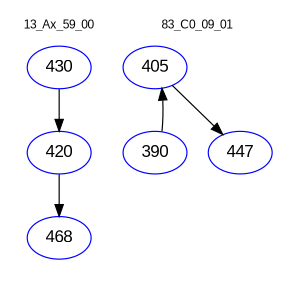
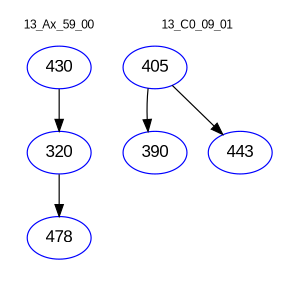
cluster "83_C0_09_01": label "83_C0_09_01" -> "13_C0_09_01"
edge "390" -> "405": reversed
node "420": label "420" -> "320"
node "447": label "447" -> "443"
node "468": label "468" -> "478"
